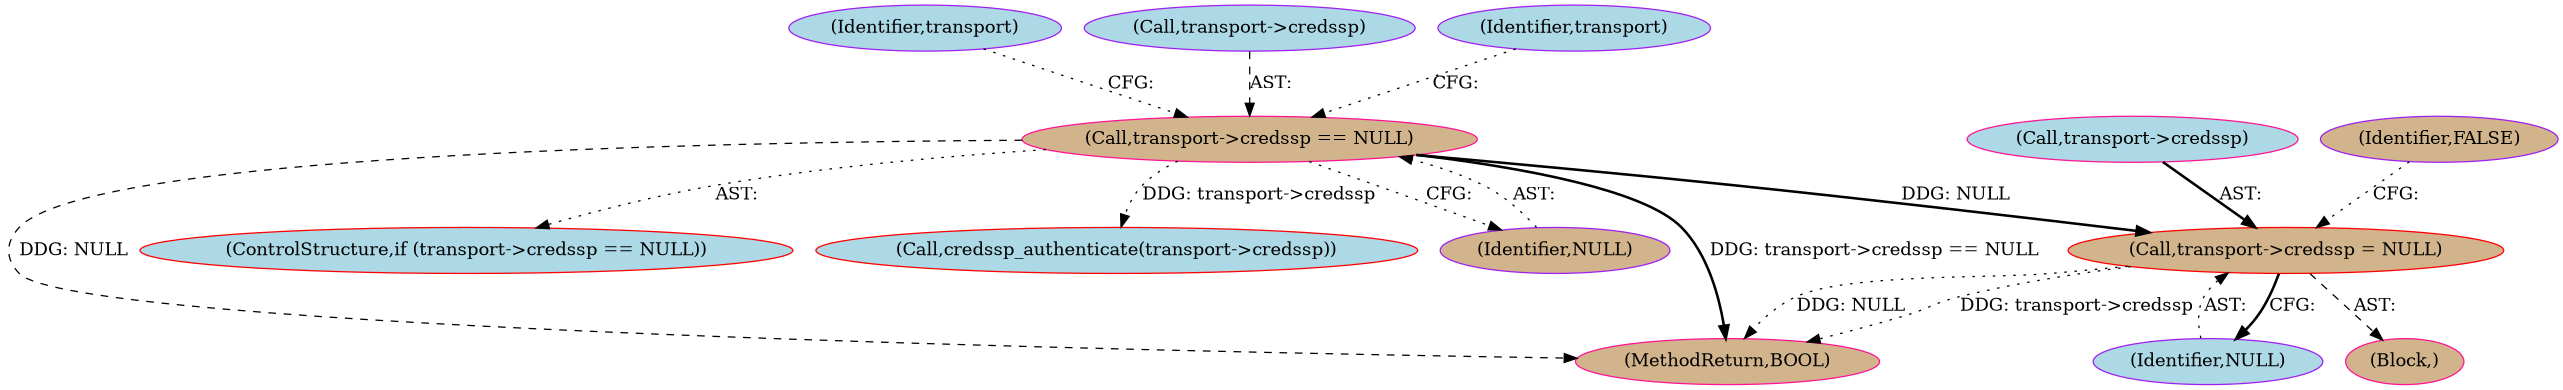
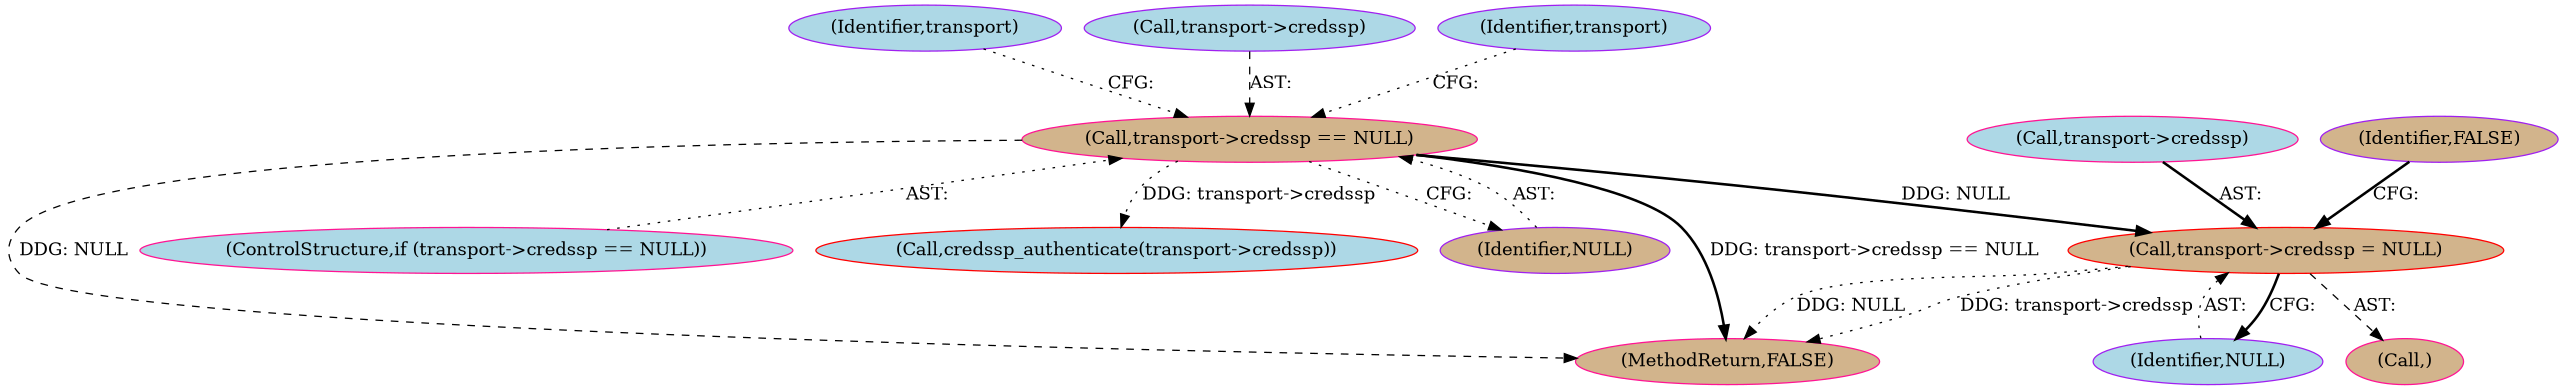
edge "(Call,transport->credssp == NULL)" -> "(ControlStructure,if (transport->credssp == NULL))": reversed
edge "(Identifier,FALSE)" -> "(Call,transport->credssp = NULL)": style dotted -> bold
node "(ControlStructure,if (transport->credssp == NULL))": color red -> deeppink
node "(MethodReturn,BOOL)": label "(MethodReturn,BOOL)" -> "(MethodReturn,FALSE)"
node "(Block,)": label "(Block,)" -> "(Call,)"
